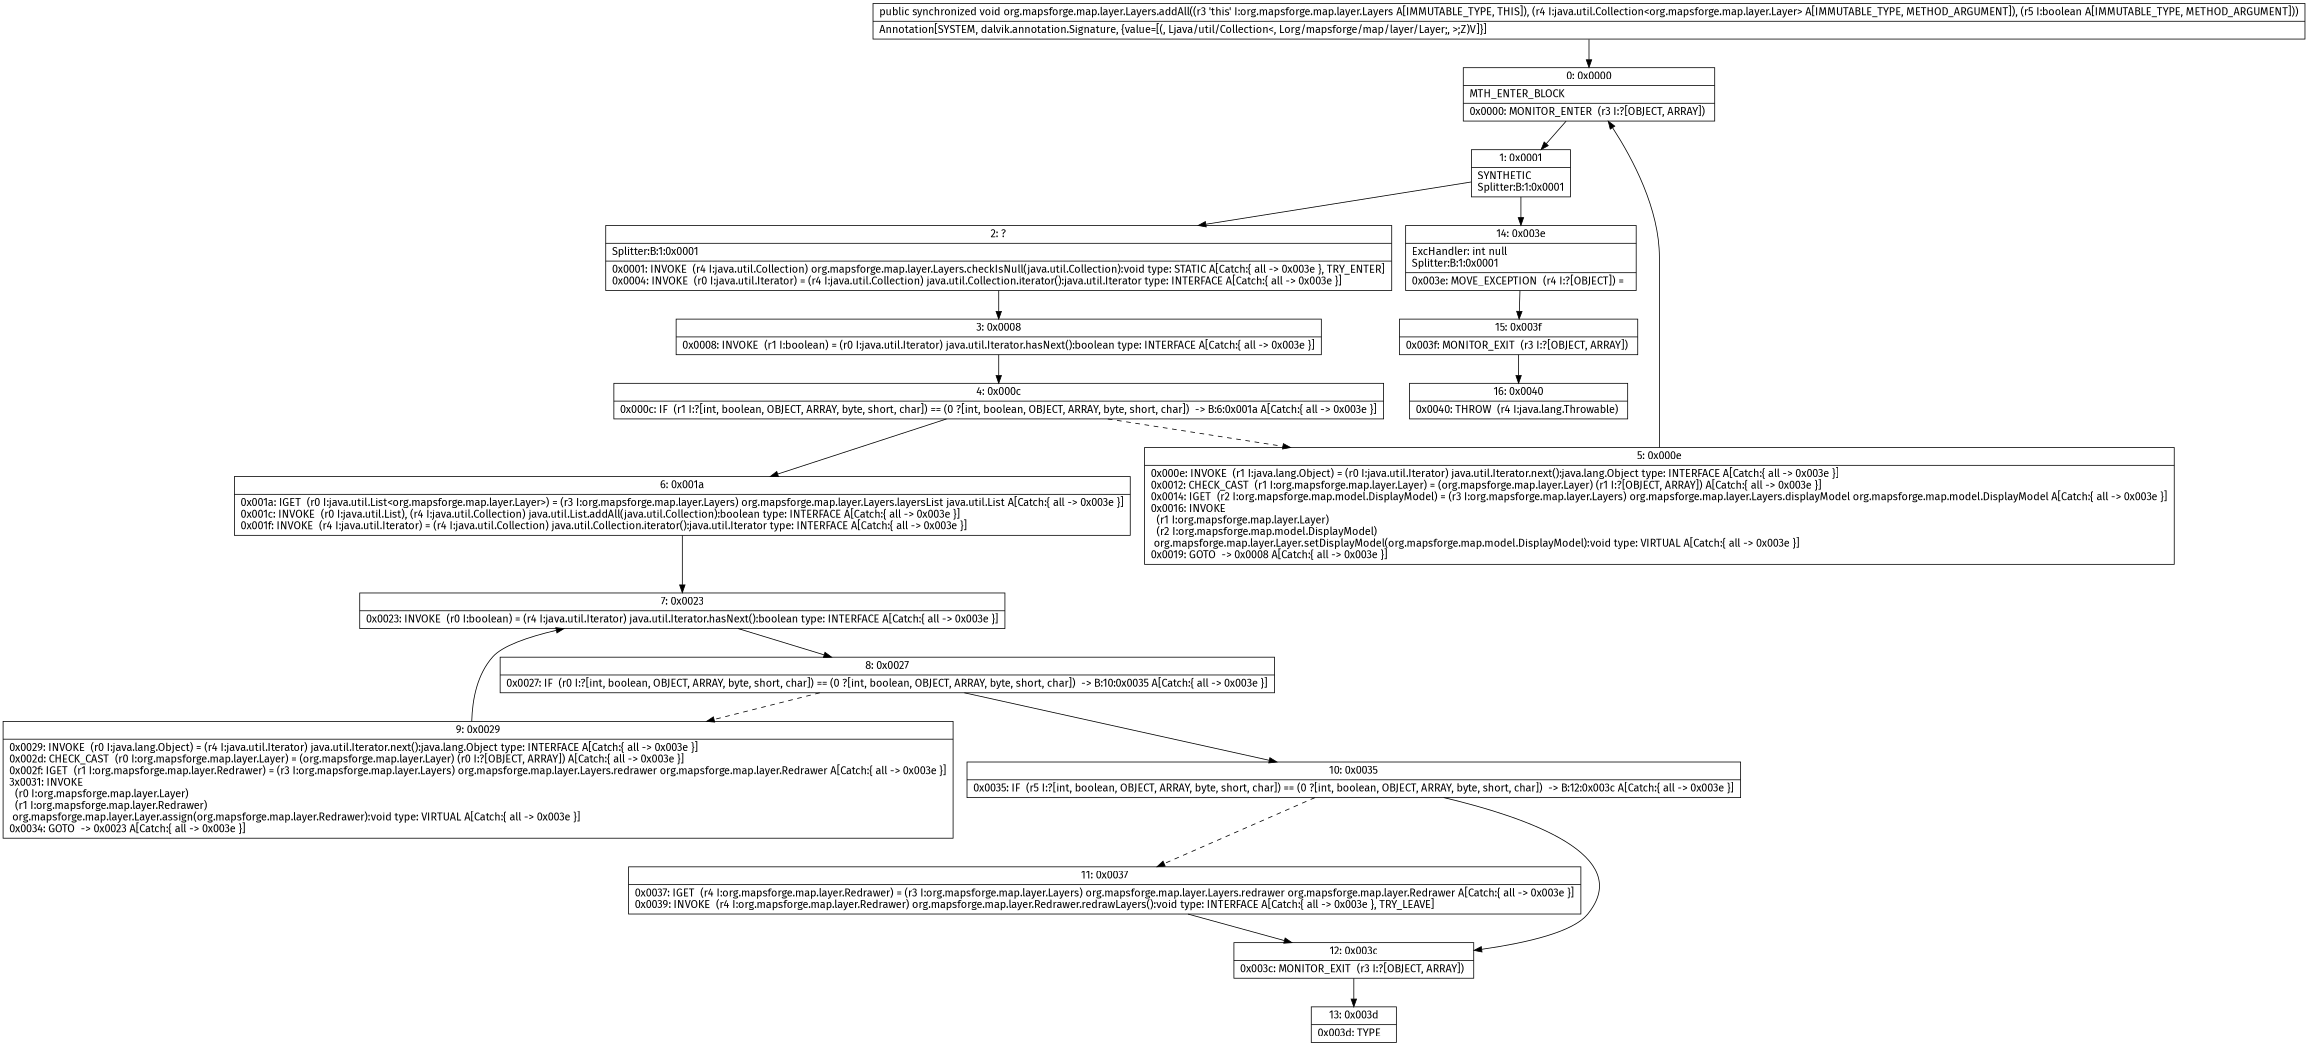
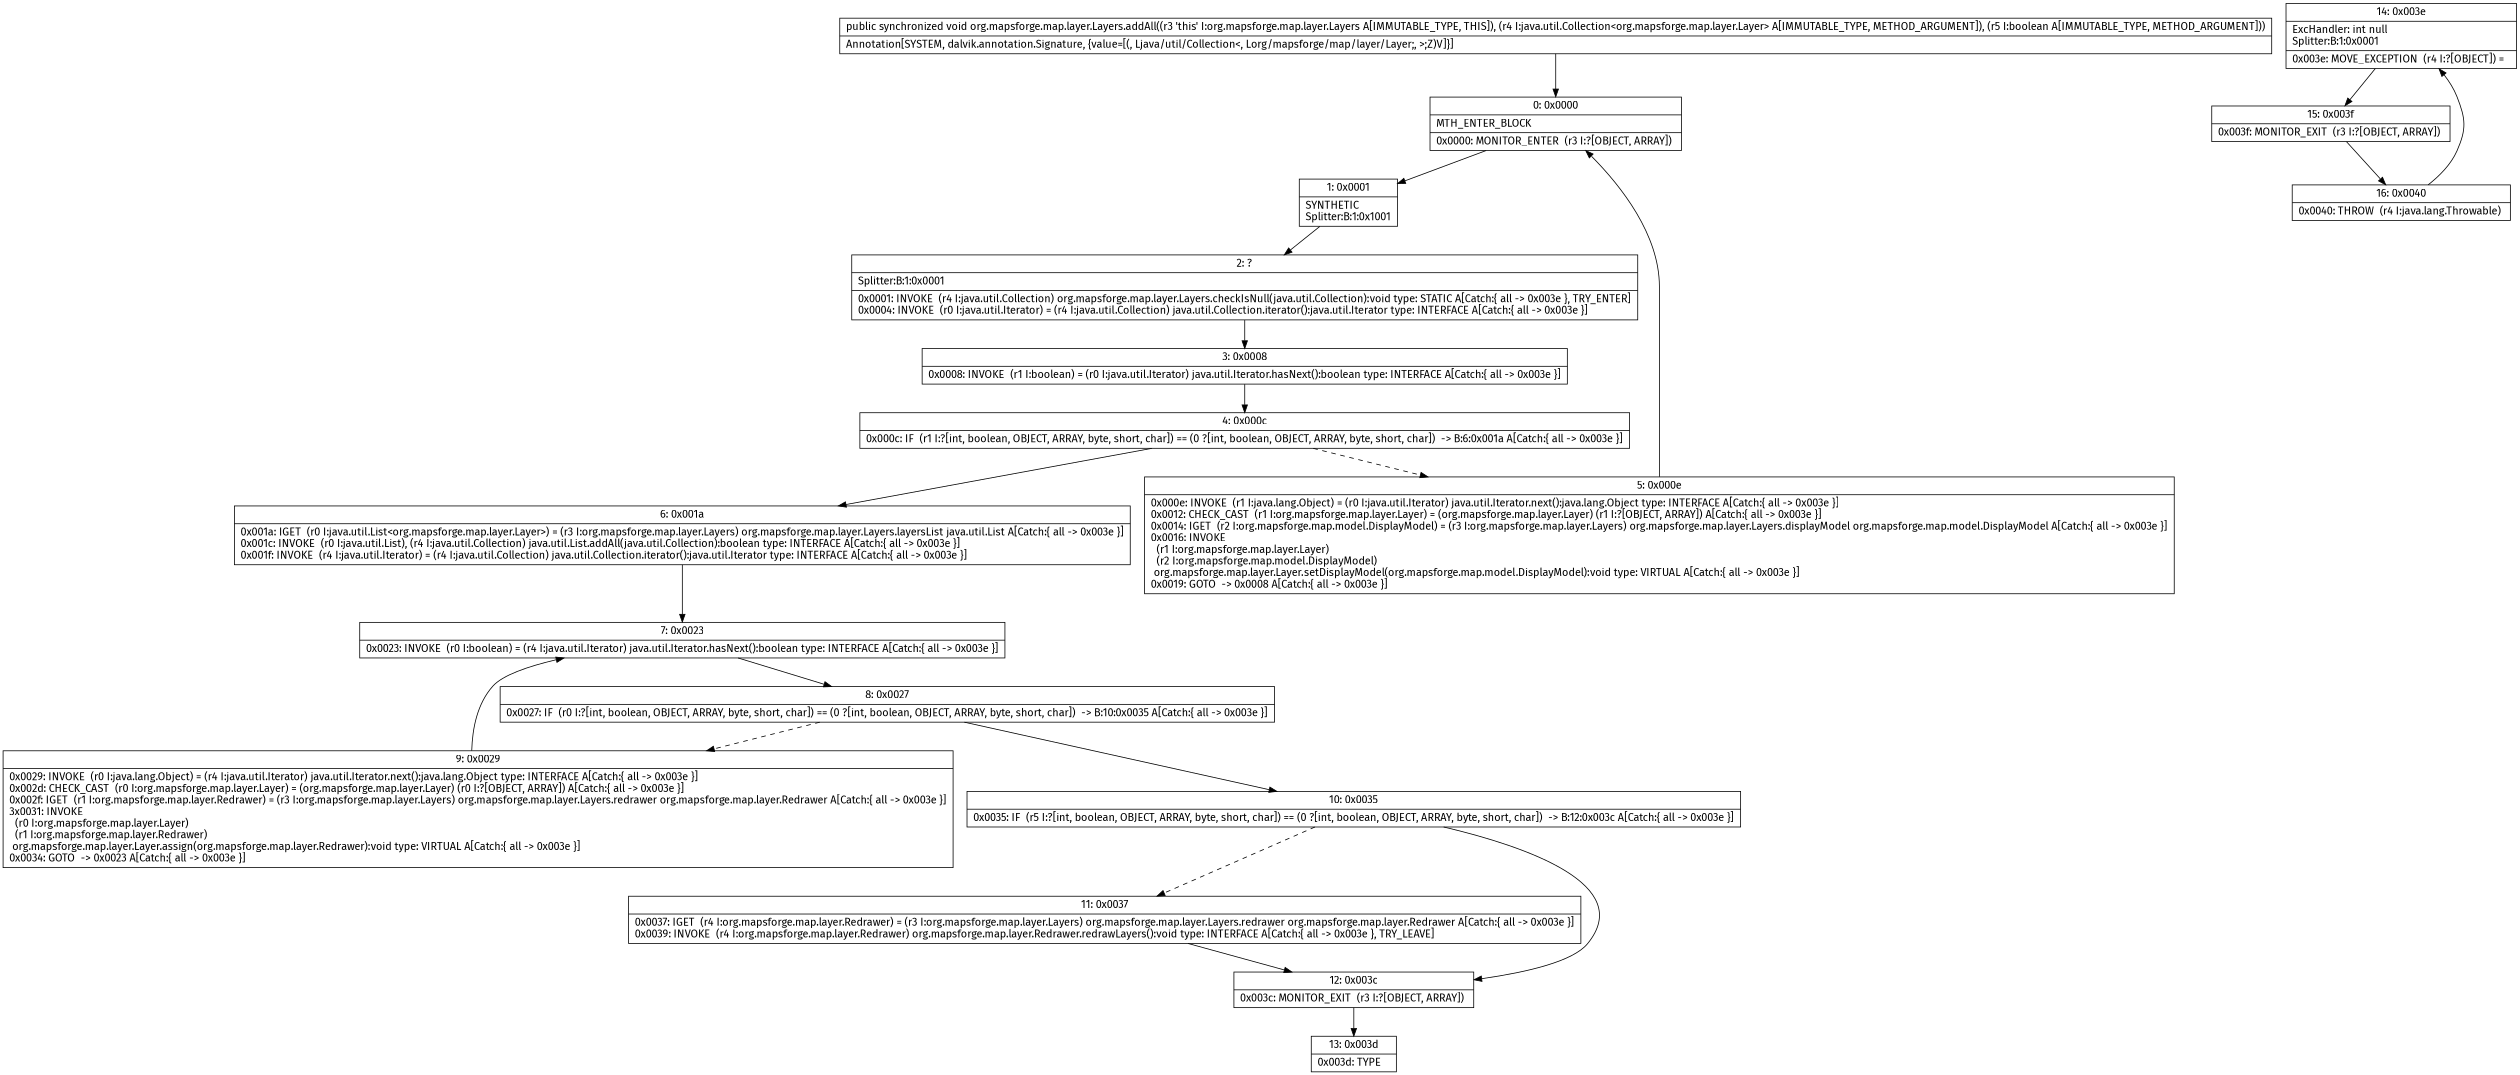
node "1: 0x0001": text "Splitter:B:1:0x0001" -> "Splitter:B:1:0x1001"
edge "1: 0x0001" -> "14: 0x003e": now "16: 0x0040" -> "14: 0x003e"
